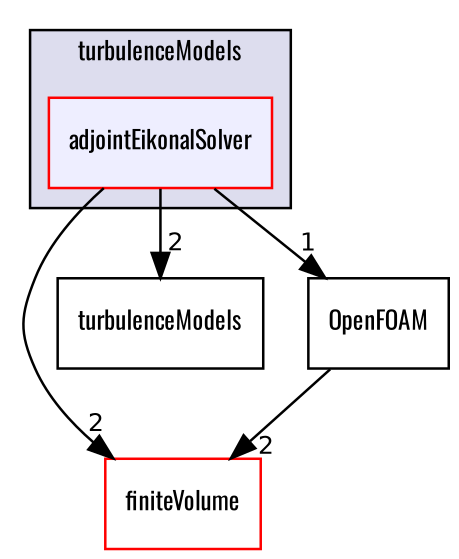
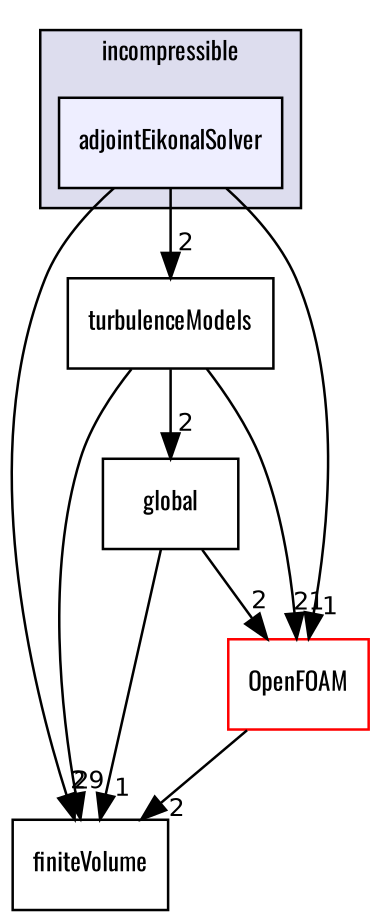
cluster "turbulenceModels": label "turbulenceModels" -> "incompressible"
node "adjointEikonalSolver": color red -> black
node "OpenFOAM": color black -> red
edge "turbulenceModels" -> "OpenFOAM": added
node "global": added
node "finiteVolume": color red -> black
edge "turbulenceModels" -> "finiteVolume": added
